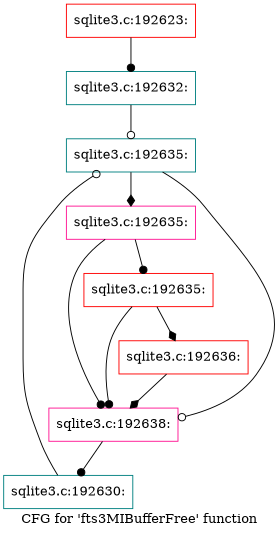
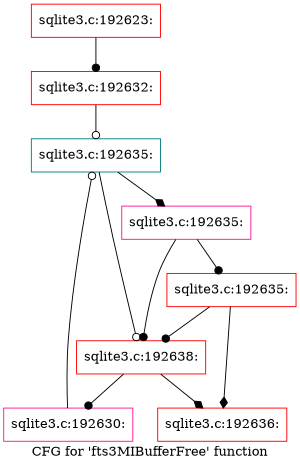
node "sqlite3.c:192632:": color teal -> red
edge "sqlite3.c:192636:" -> "sqlite3.c:192638:": reversed
node "sqlite3.c:192638:": color deeppink -> red
node "sqlite3.c:192630:": color teal -> deeppink
